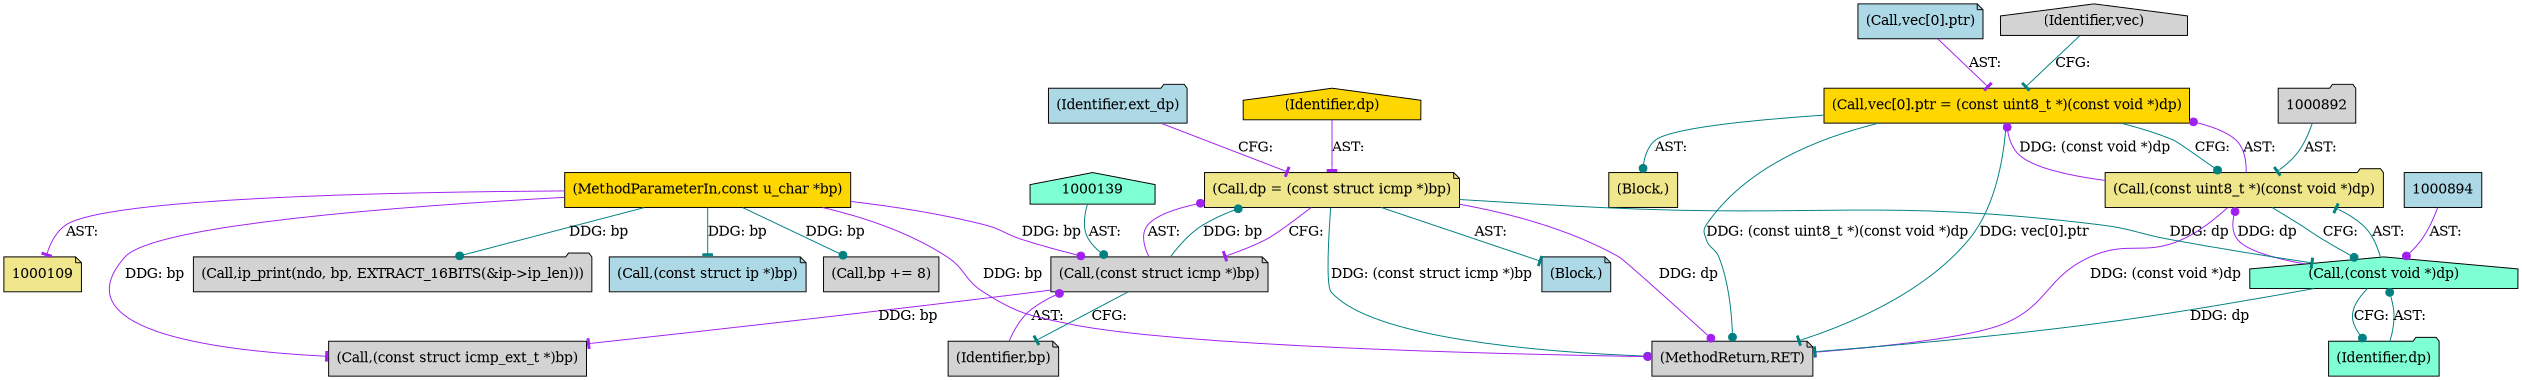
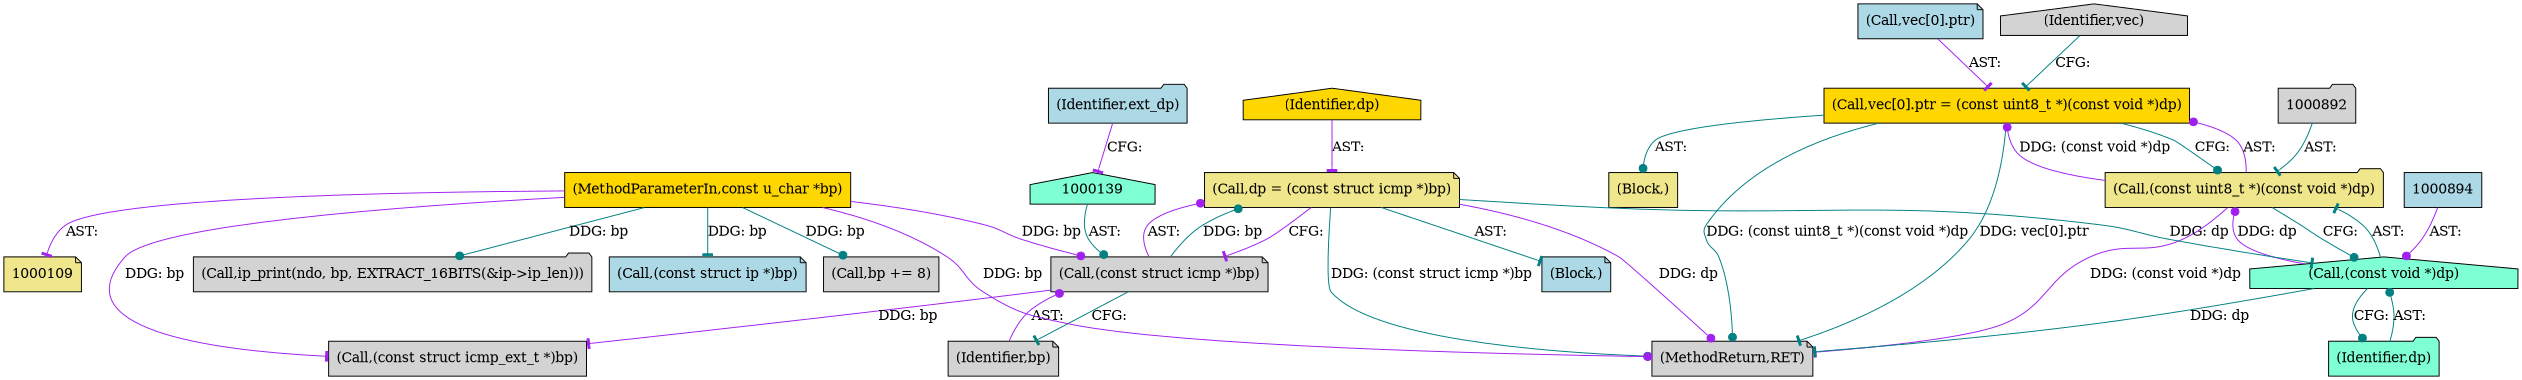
edge "(Identifier,ext_dp)" -> "(Call,dp = (const struct icmp *)bp)": now "(Identifier,ext_dp)" -> "1000139"
